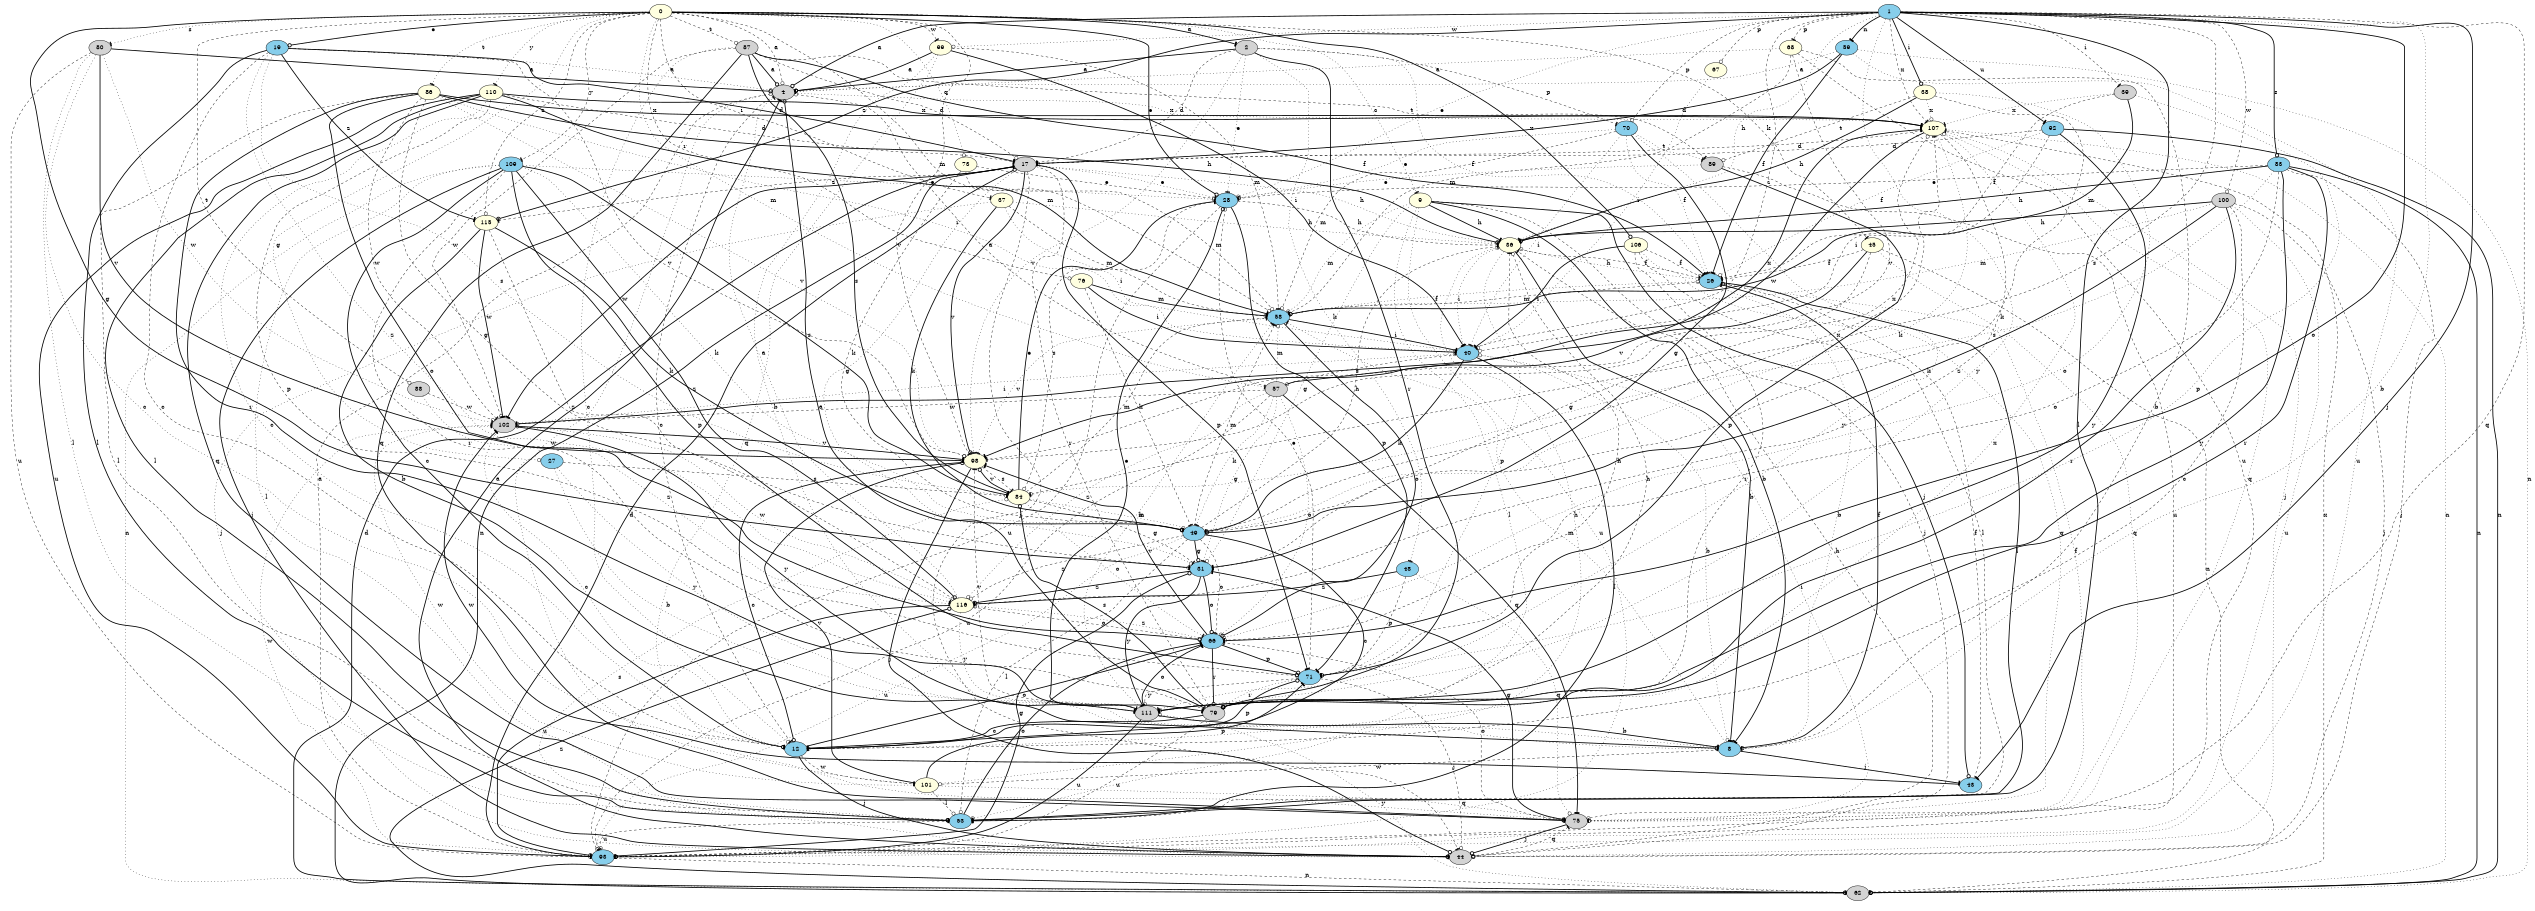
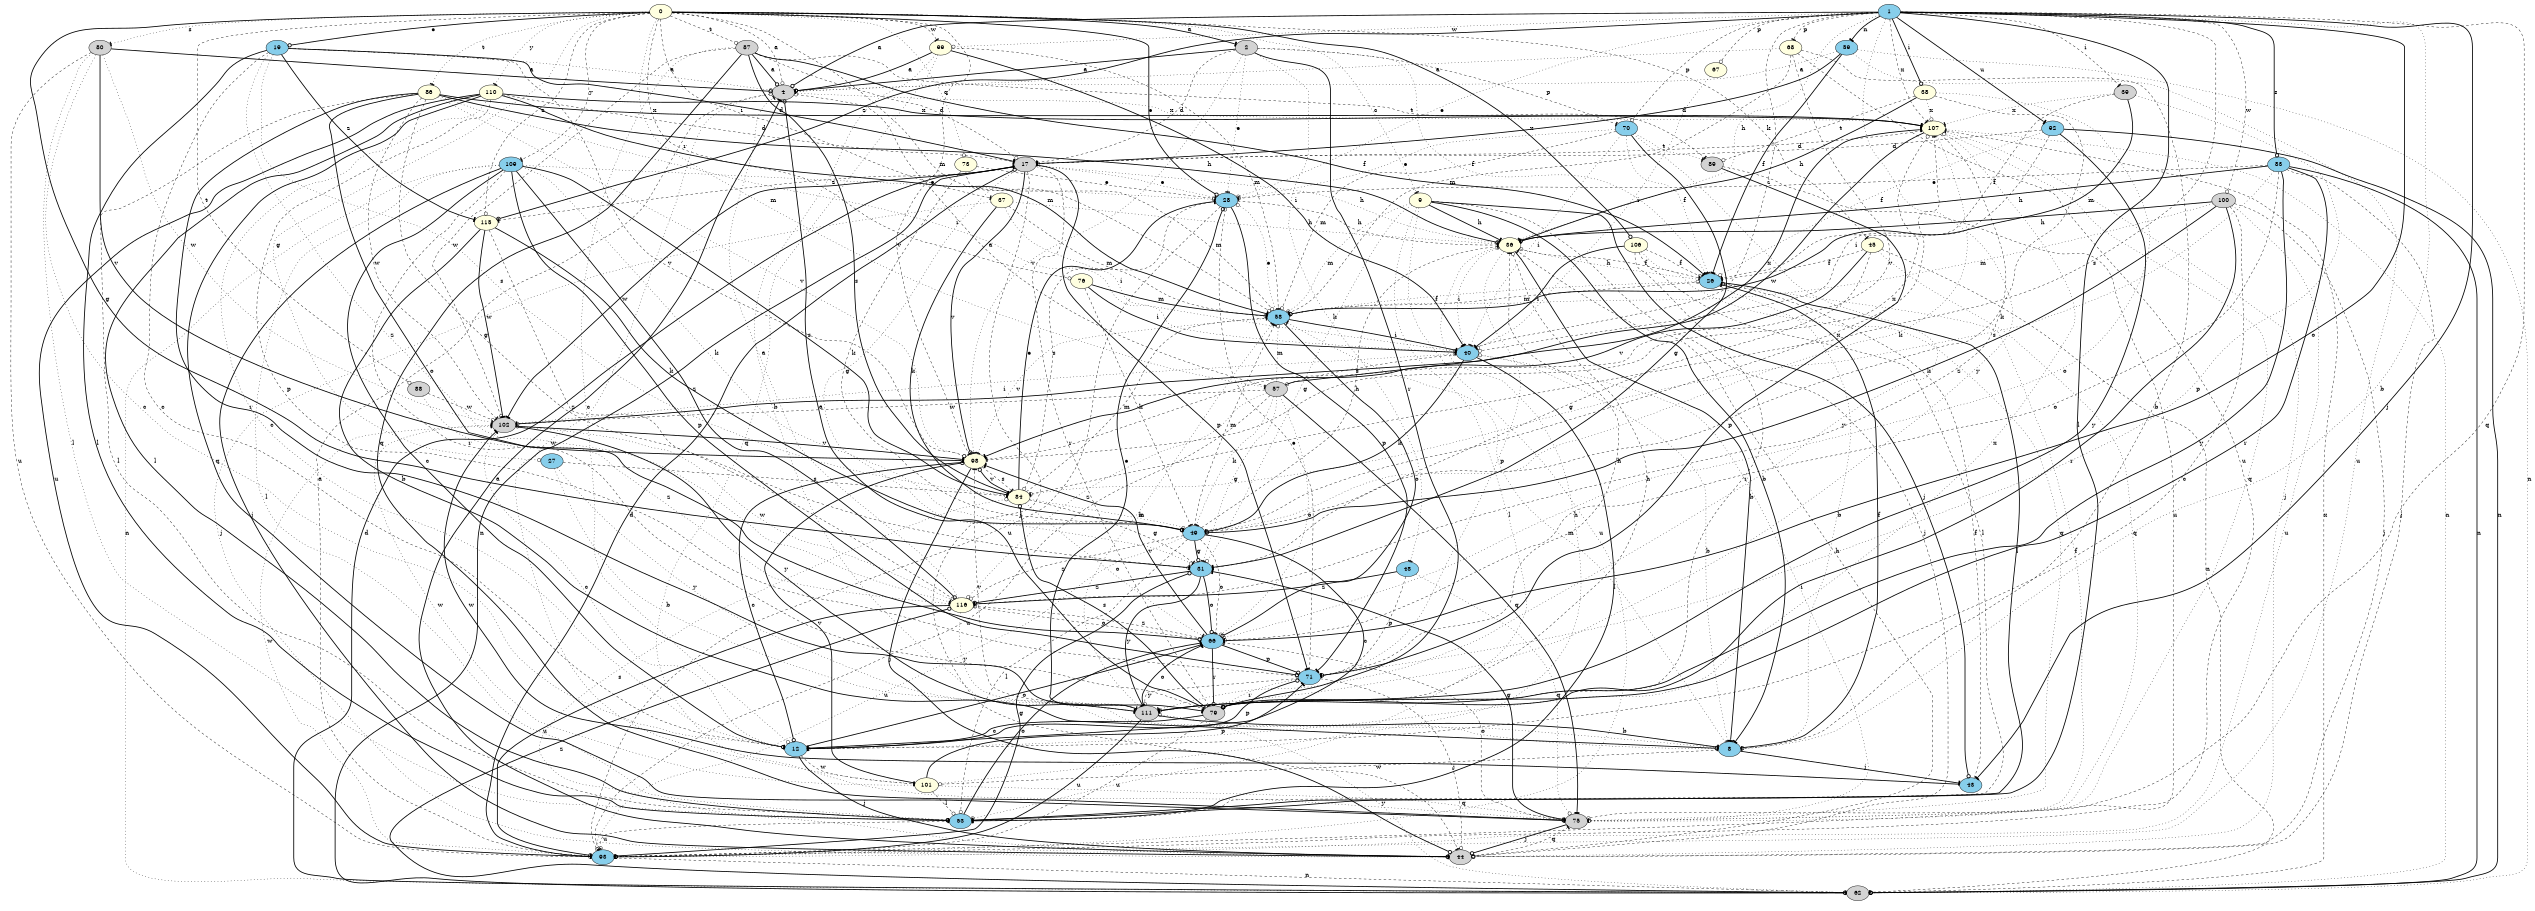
edge "89" -> "28": now "58" -> "28"
edge "40" -> "8": arrowhead odot -> tee
edge "4" -> "12": removed, label "c"
edge "66" -> "116": style dotted -> dashed
